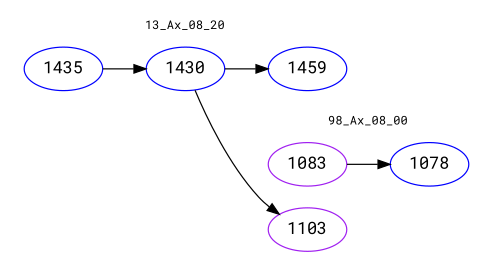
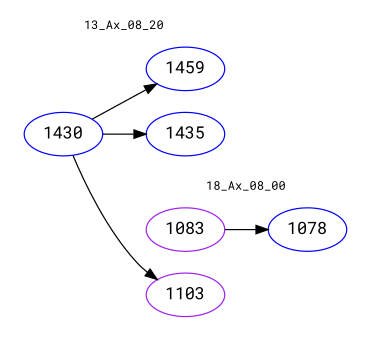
edge "1435" -> "1430": reversed
cluster "98_Ax_08_00": label "98_Ax_08_00" -> "18_Ax_08_00"
